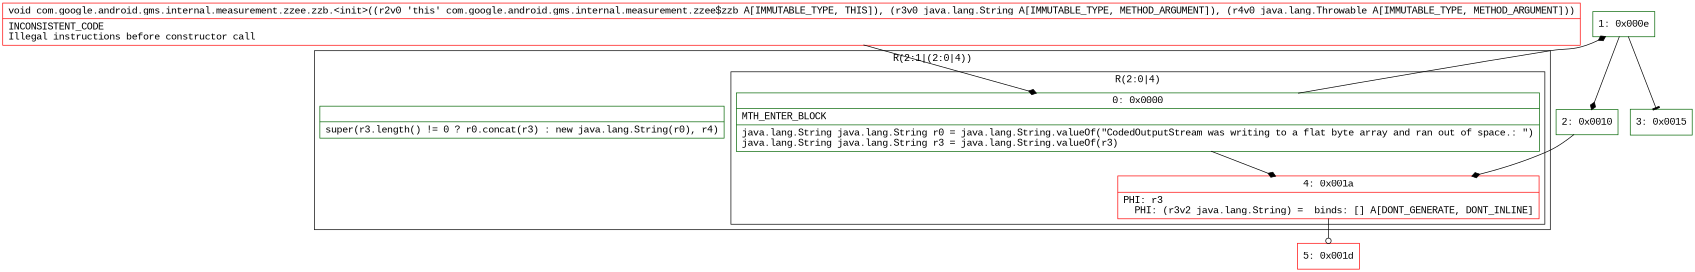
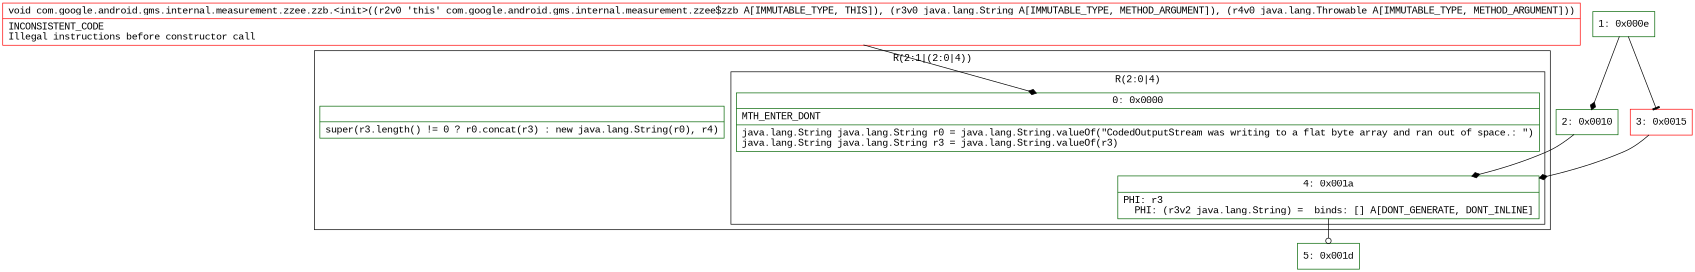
edge "0: 0x0000" -> "1: 0x000e": removed
node "0: 0x0000": text "MTH_ENTER_BLOCK" -> "MTH_ENTER_DONT"
node "3: 0x0015": color darkgreen -> red
edge "0: 0x0000" -> "4: 0x001a": now "3: 0x0015" -> "4: 0x001a"
node "4: 0x001a": color red -> darkgreen
node "5: 0x001d": color red -> darkgreen
